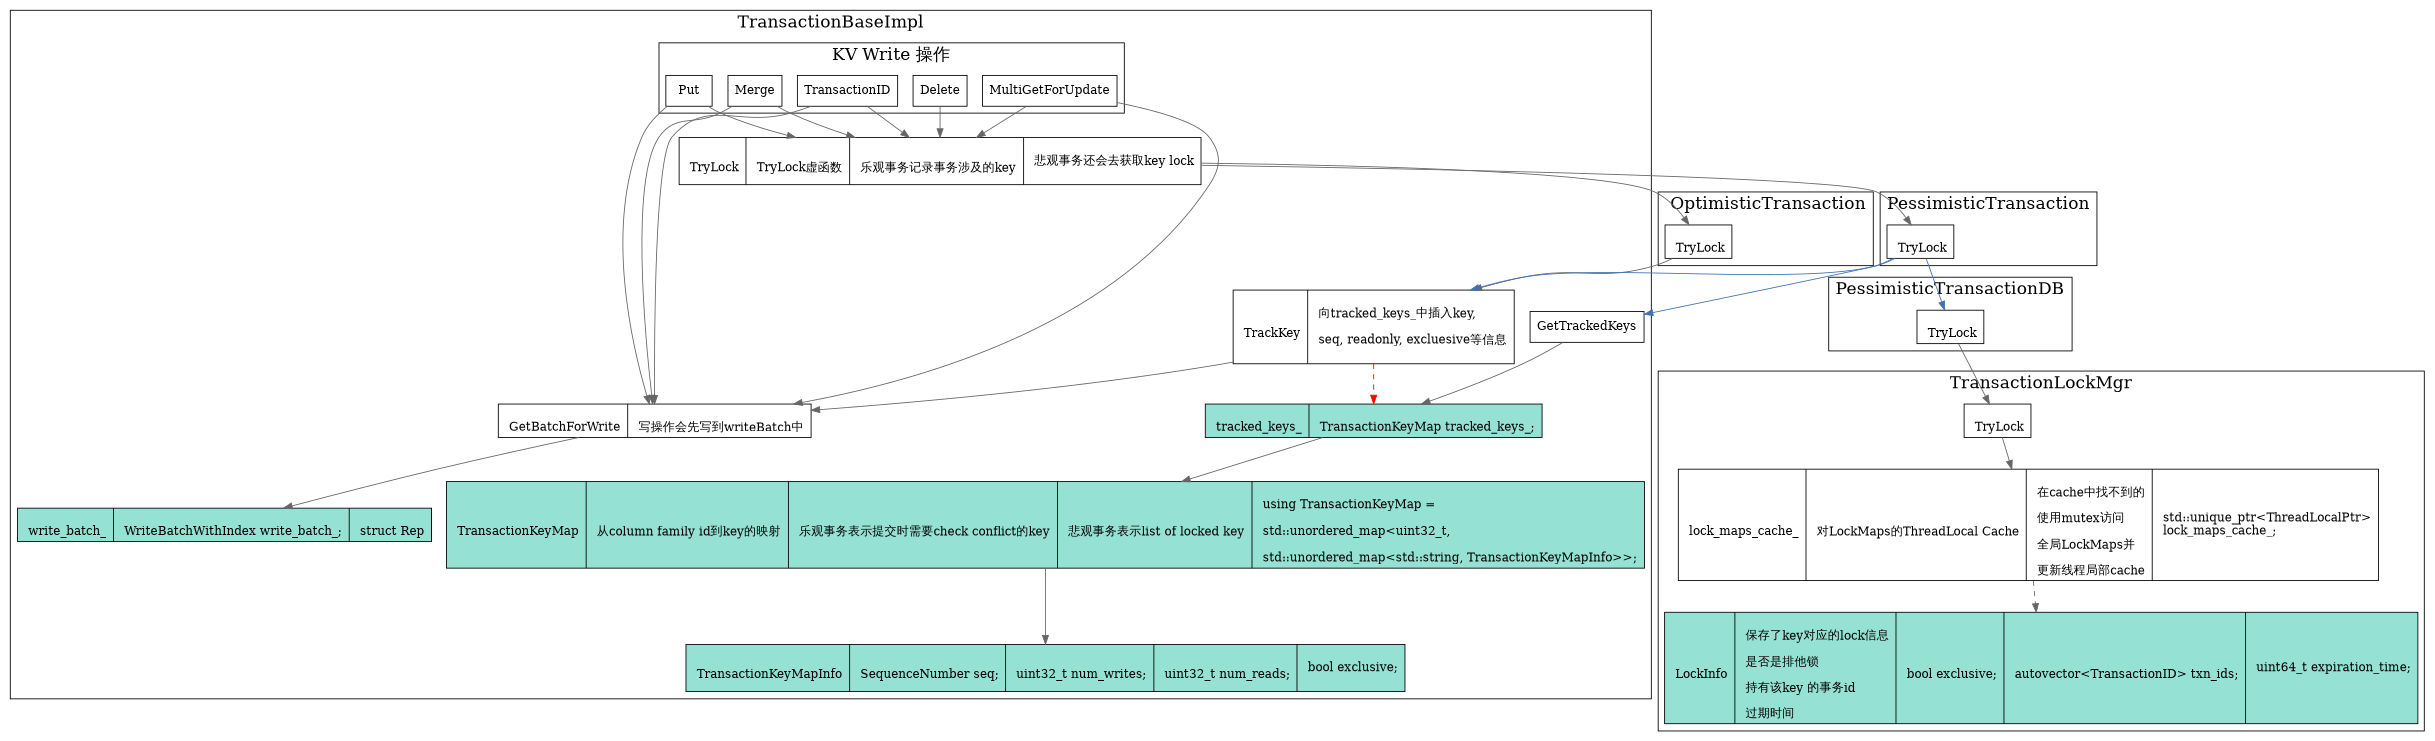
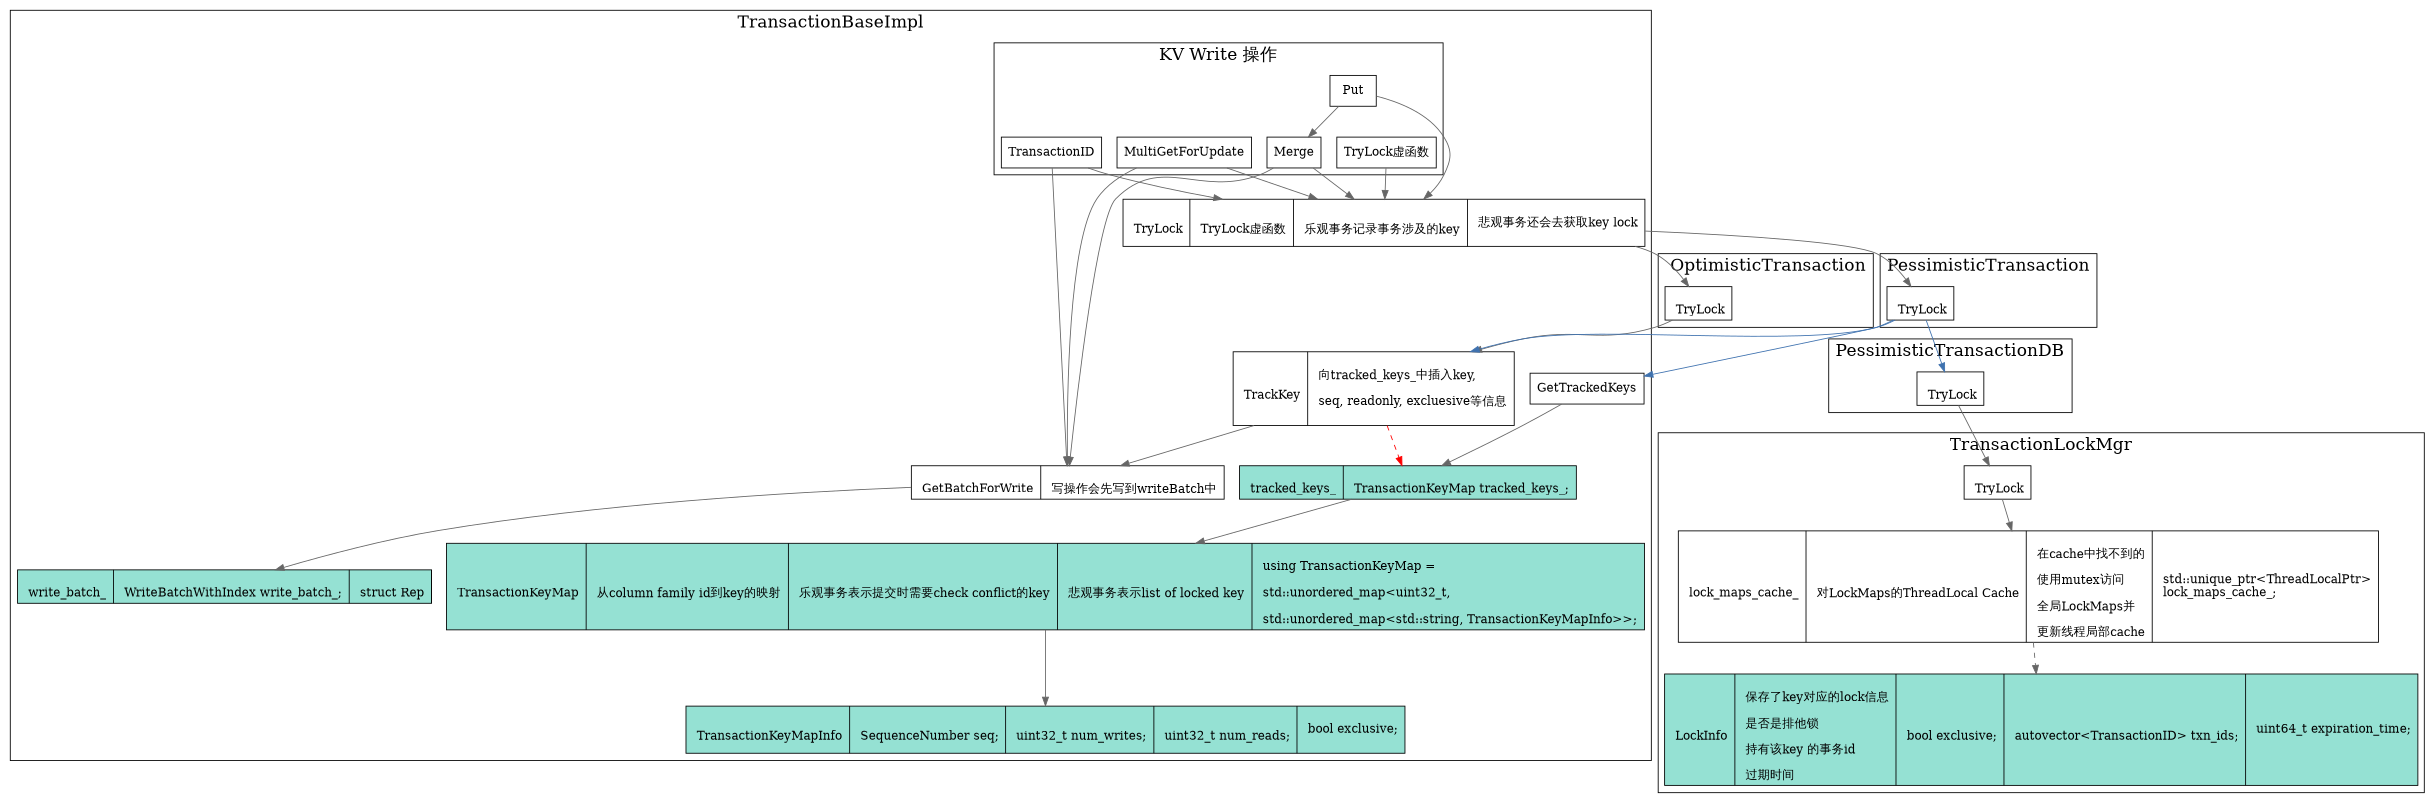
node "Delete": label "Delete" -> "TryLock虚函数"
edge "Put" -> "GetBatchForWrite": now "Put" -> "Merge"
